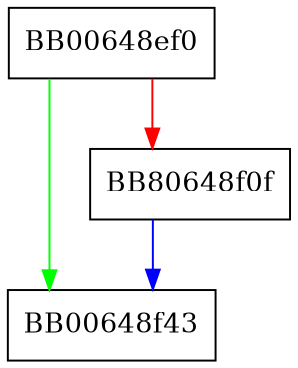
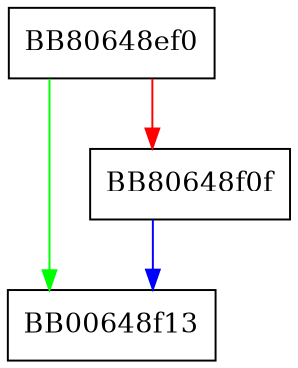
node "BB00648ef0": label "BB00648ef0" -> "BB80648ef0"
node "BB00648f43": label "BB00648f43" -> "BB00648f13"
